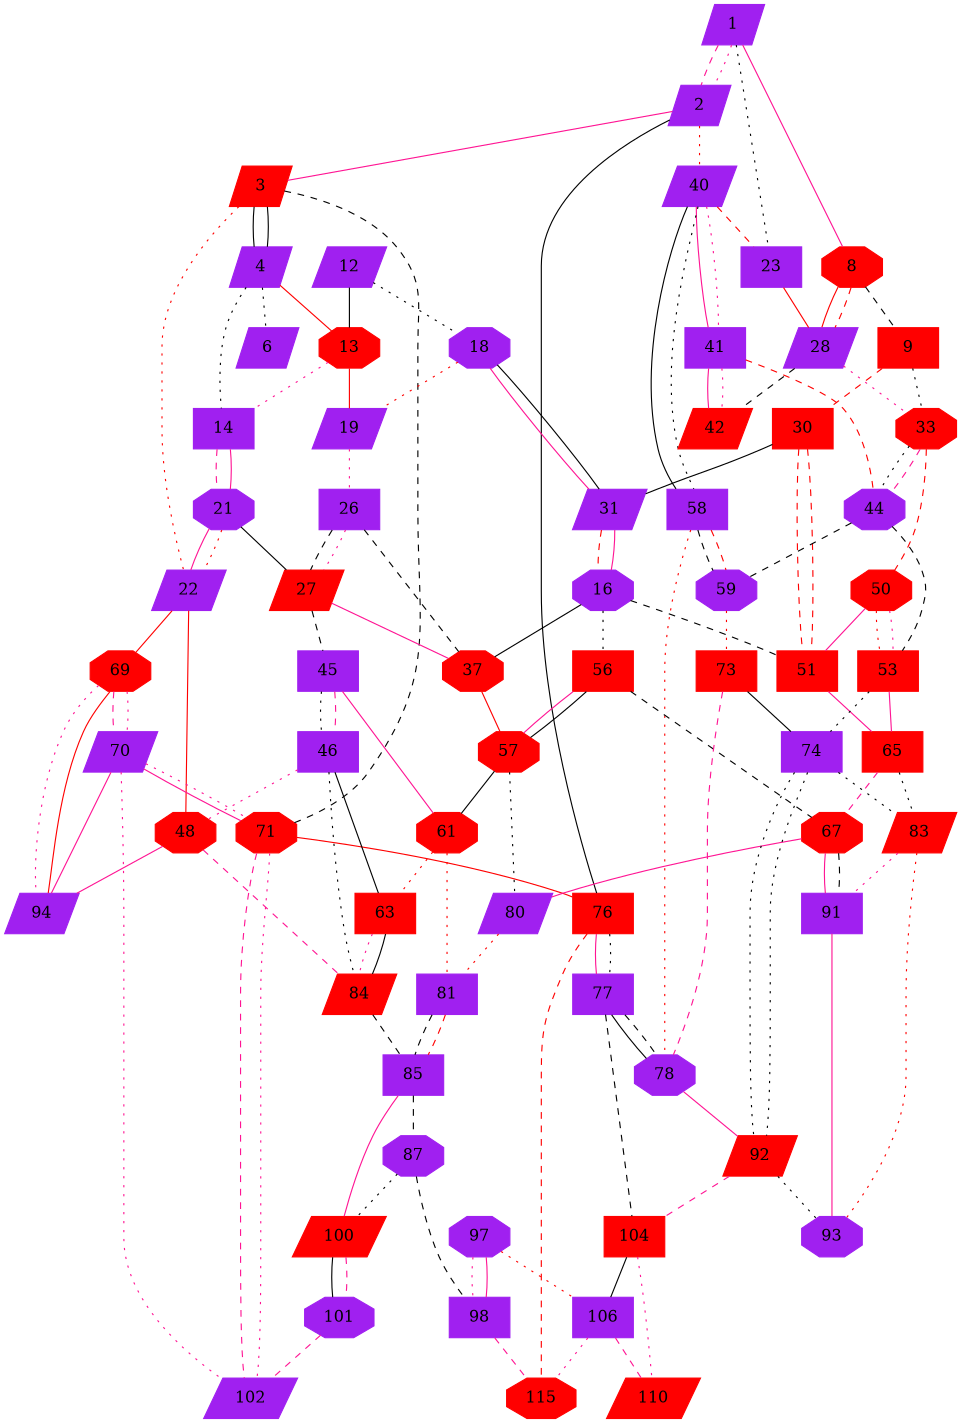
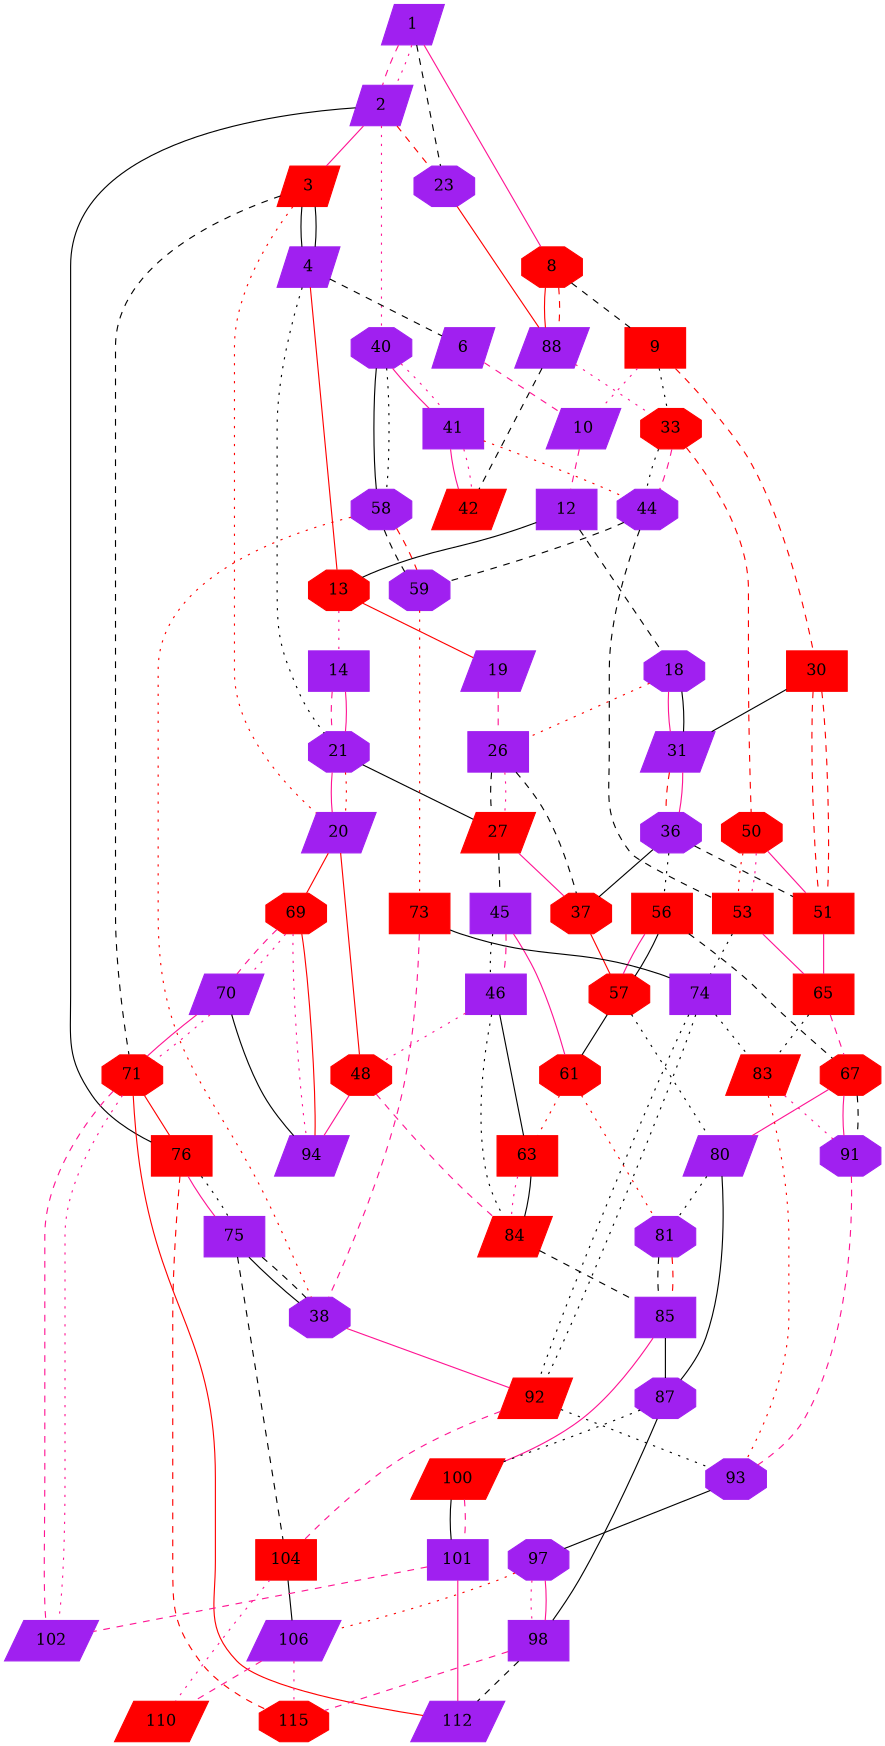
edge "2" -- "40": color red -> deeppink
edge "1" -- "23": style dotted -> dashed
node "40": shape parallelogram -> octagon
edge "40" -- "23": now "2" -- "23"
node "12": shape parallelogram -> box
node "23": shape box -> octagon
edge "12" -- "18": style dotted -> dashed
edge "4" -- "6": style dotted -> dashed
edge "4" -- "14": now "4" -- "21"
node "28": label "28" -> "88"
edge "18" -- "19": now "18" -- "26"
edge "41" -- "44": style dashed -> dotted
node "10": added
edge "19" -- "26": style dotted -> dashed
node "58": shape box -> octagon
node "22": label "22" -> "20"
node "16": label "16" -> "36"
edge "70" -- "94": color deeppink -> black
node "91": shape box -> octagon
edge "80" -- "81": color red -> black
node "81": shape box -> octagon
node "77": label "77" -> "75"
node "78": label "78" -> "38"
edge "91" -- "93": style solid -> dashed
edge "70" -- "102": removed
edge "85" -- "87": style dashed -> solid
edge "87" -- "98": style dashed -> solid
edge "80" -- "87": added
node "101": shape octagon -> box
node "106": shape box -> parallelogram
edge "93" -- "97": added
node "112": added
